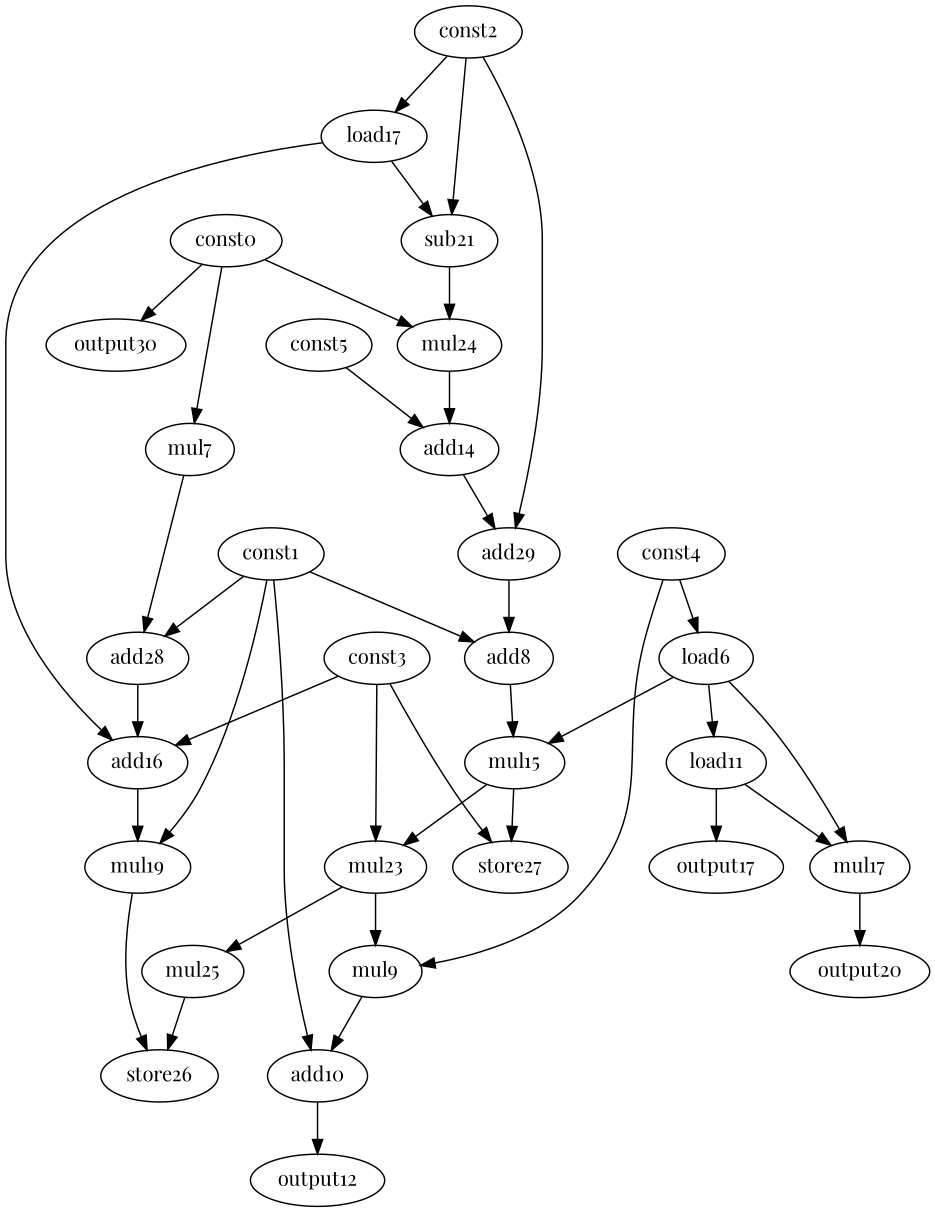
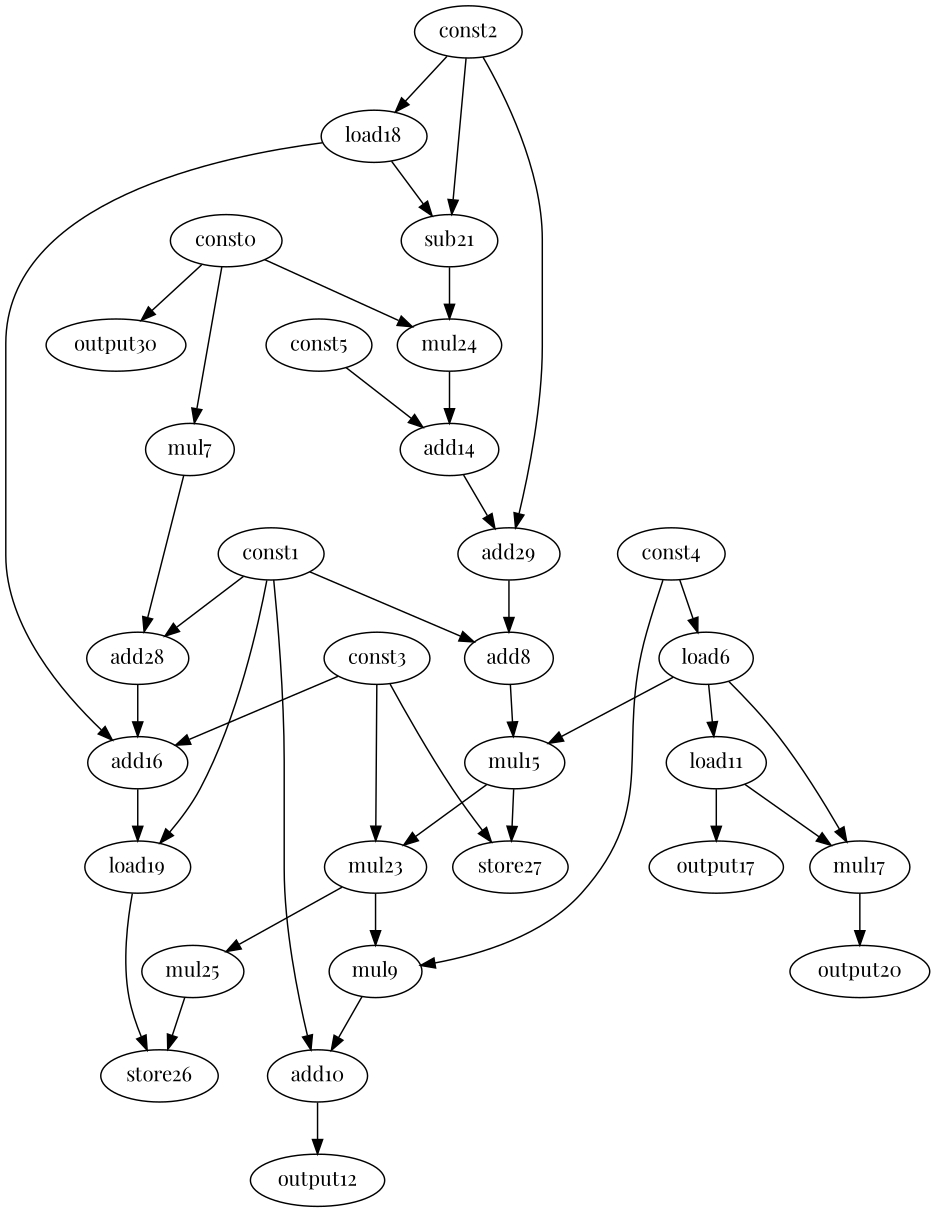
node "load17": label "load17" -> "load18"
node "mul19": label "mul19" -> "load19"
